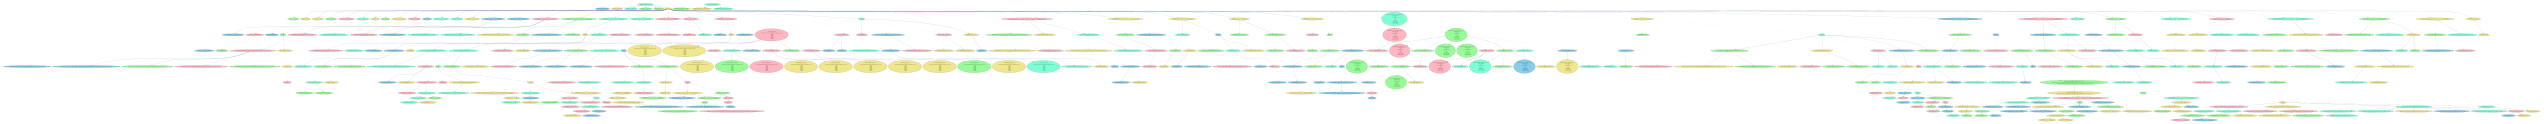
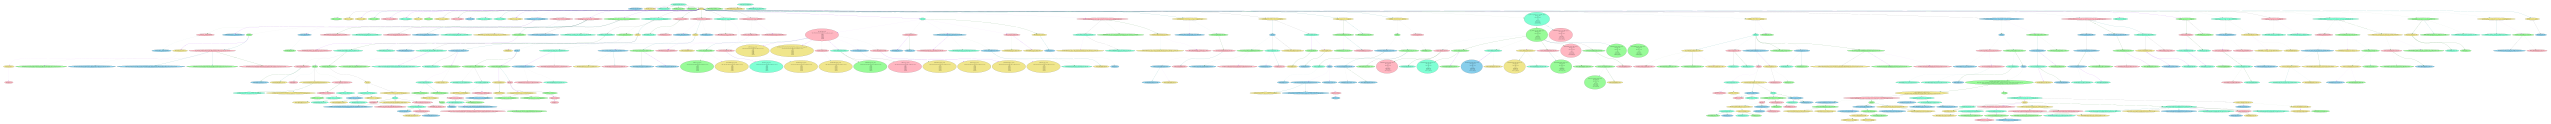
node "(CONTROL_STRUCTURE,if ( !addr ),if ( !addr ))": fillcolor skyblue -> lightpink
node "(JUMP_TARGET,fail)": removed
node "(<operator>.or,v12->flags & 0xFFF7FFFF | 3)": fillcolor khaki -> skyblue
node "(LITERAL,0,return 0;)": fillcolor khaki -> skyblue
node "(<operator>.fieldAccess,elems.owe_dh_len)": fillcolor skyblue -> khaki
node "(IDENTIFIER,v12,v12->flags |= 0x400u)": fillcolor khaki -> skyblue
node "(IDENTIFIER,v19,v19 != 2)": fillcolor palegreen -> lightpink
node "(IDENTIFIER,hapd,ap_check_sa_query_timeout(hapd, v12))": fillcolor skyblue -> khaki
